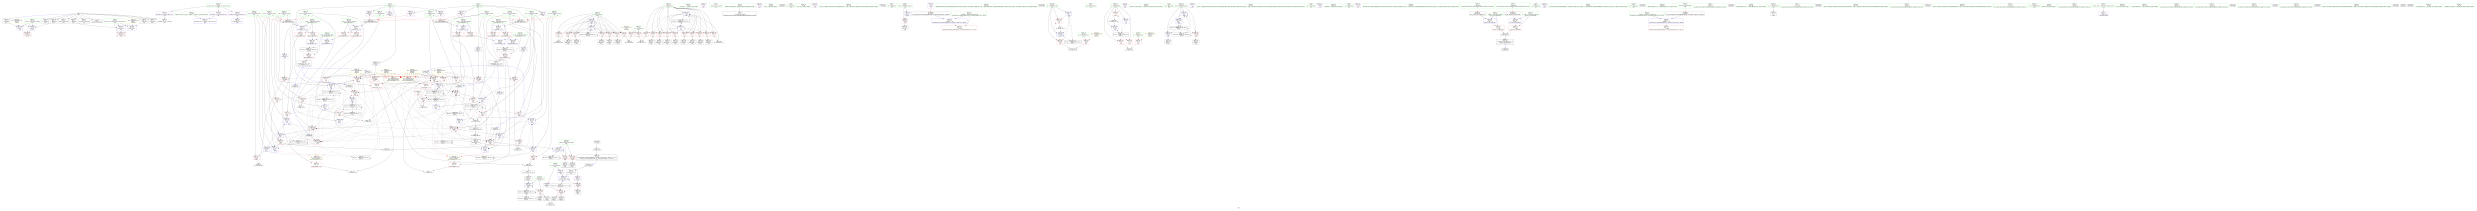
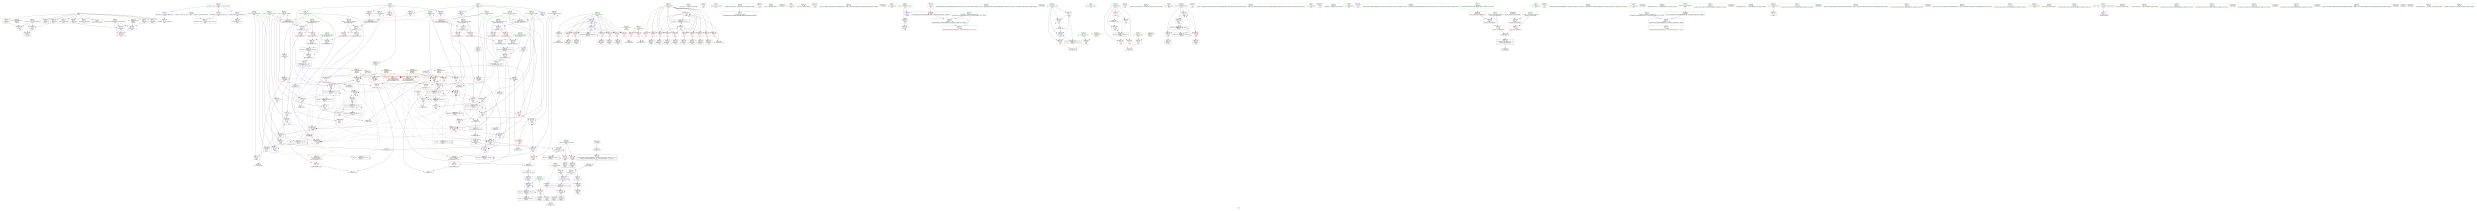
node "NodeID: 15": removed
